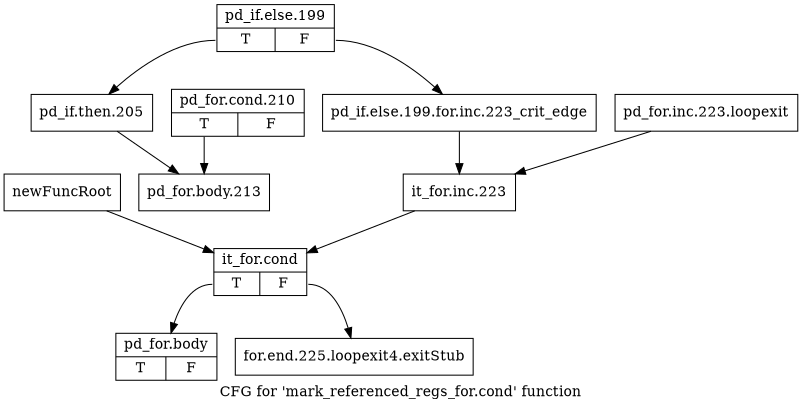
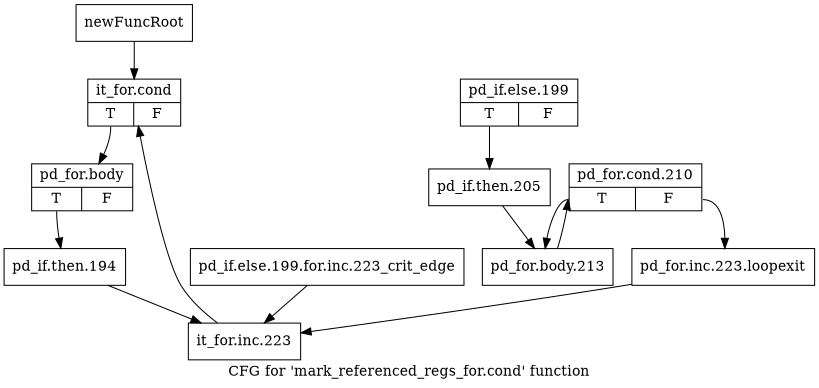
edge "pd_if.else.199" -> "pd_if.else.199.for.inc.223_crit_edge": removed
edge "pd_for.cond.210" -> "pd_for.inc.223.loopexit": added
edge "pd_for.body.213" -> "pd_for.cond.210": added
node "pd_if.then.194": added
node "for.end.225.loopexit4.exitStub": removed
